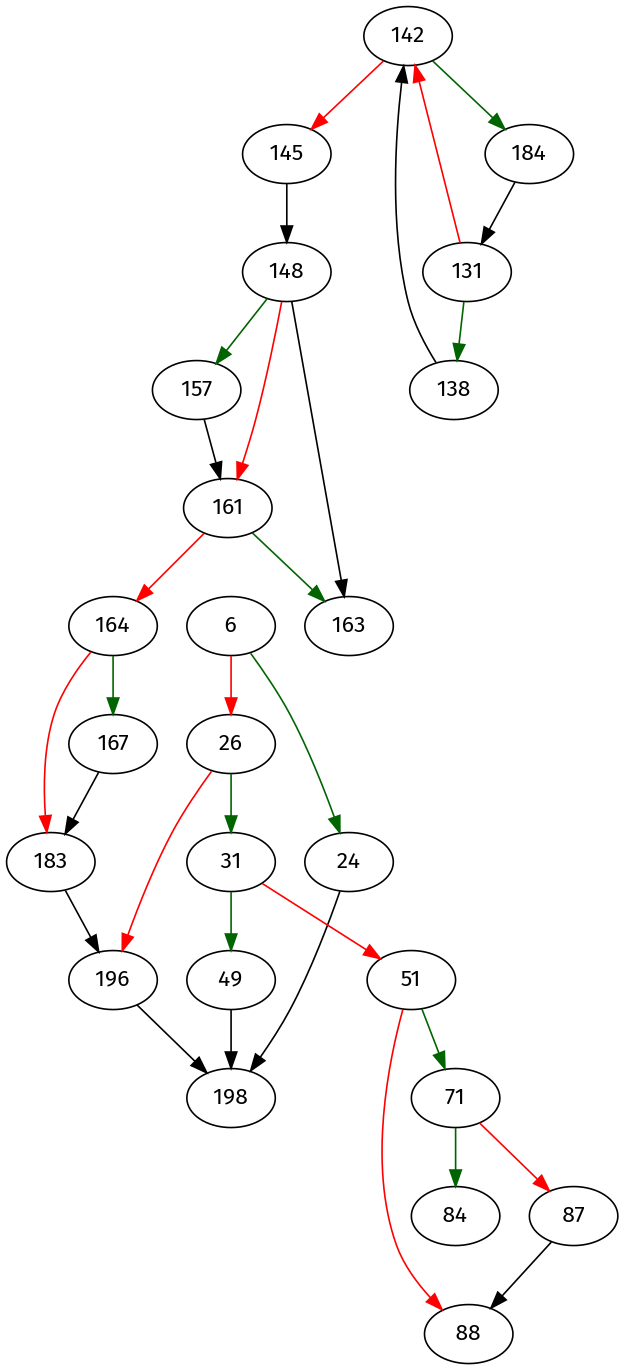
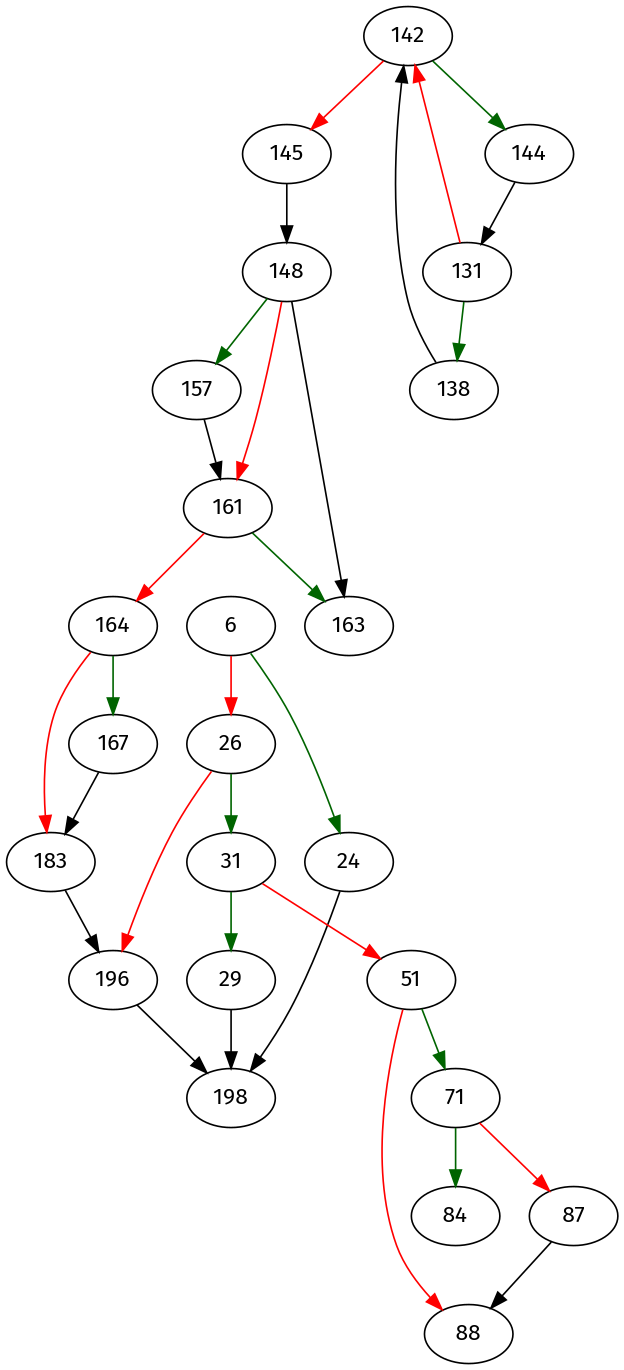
node "184": label "184" -> "144"
node "49": label "49" -> "29"
